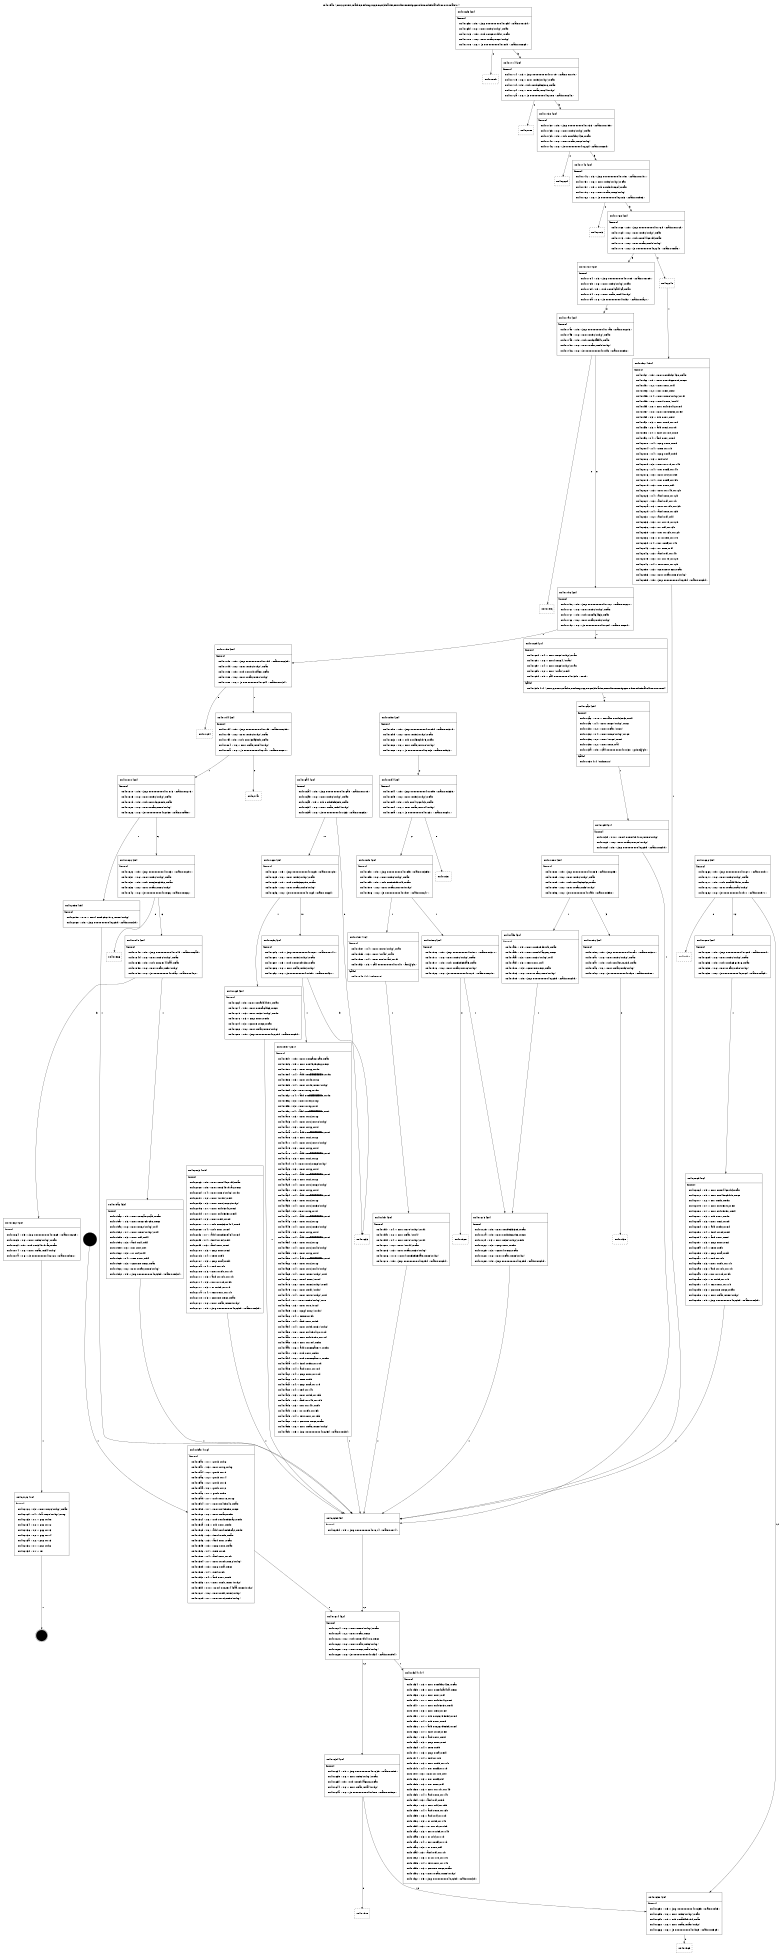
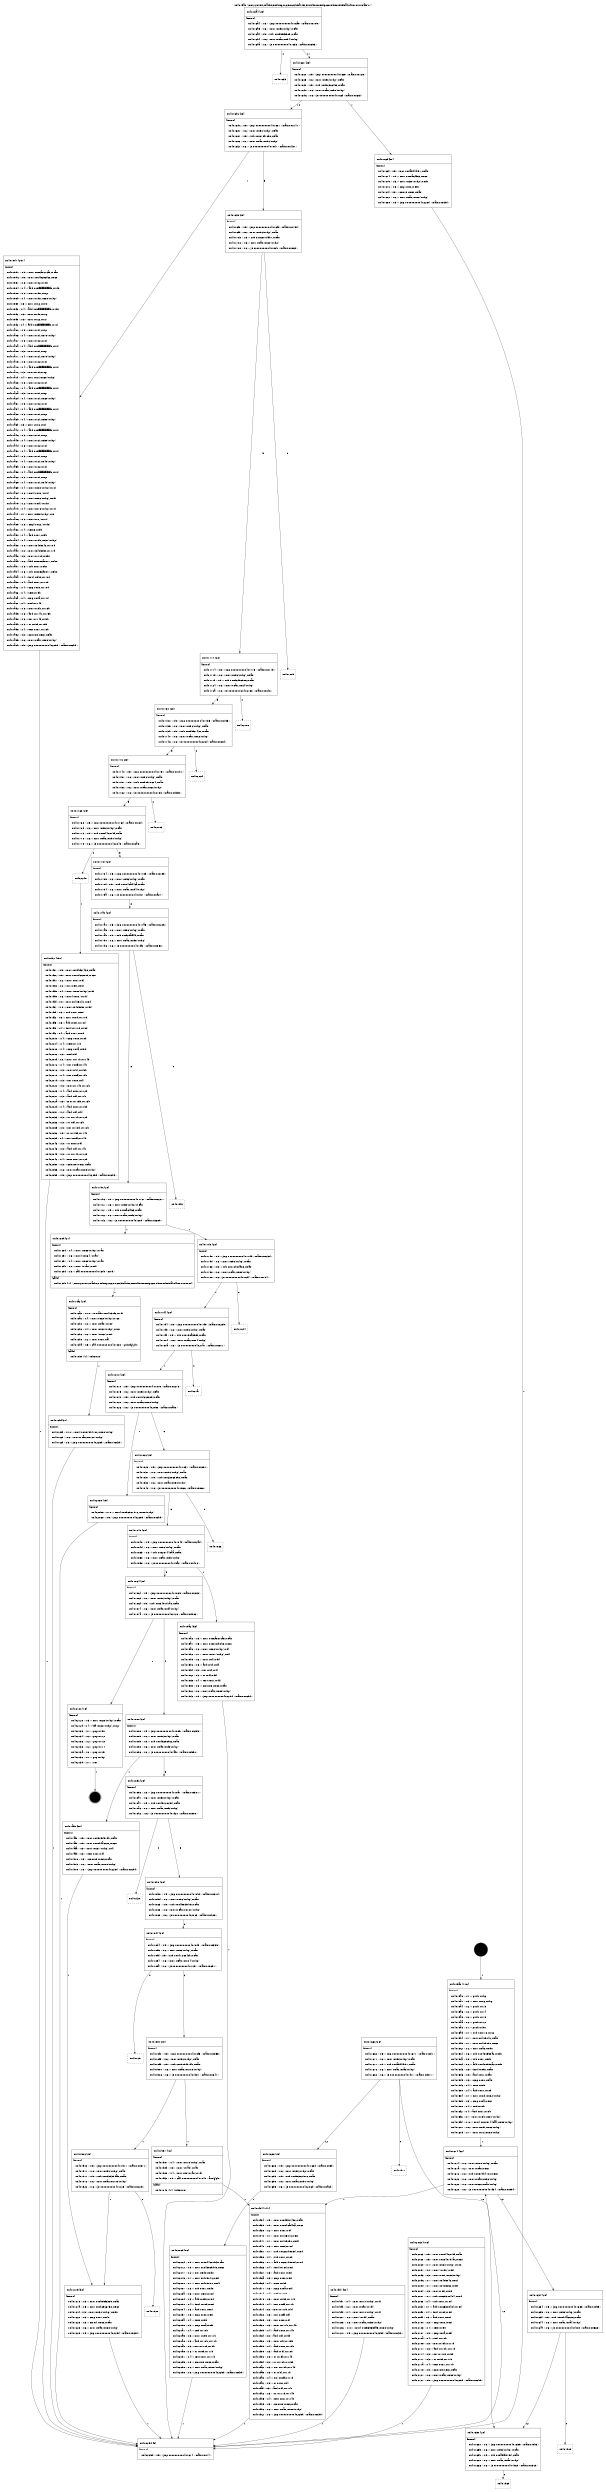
edge "0x4016dc [28]" -> "0x401c33": now "0x4016dc [28]" -> "0x4016f8 [28]"
edge "0x401be7 [16]" -> "0x401bf7 [30]": now "0x401be7 [16]" -> "0x401f34 [147]"
edge "0x401864 [28]" -> "0x401880 [28]": added, label "4"
edge "0x40189c [28]" -> "0x4018b8 [28]": added, label "3"
edge "0x401f34 [147]" -> "0x40225d [5]": added, label "1"
